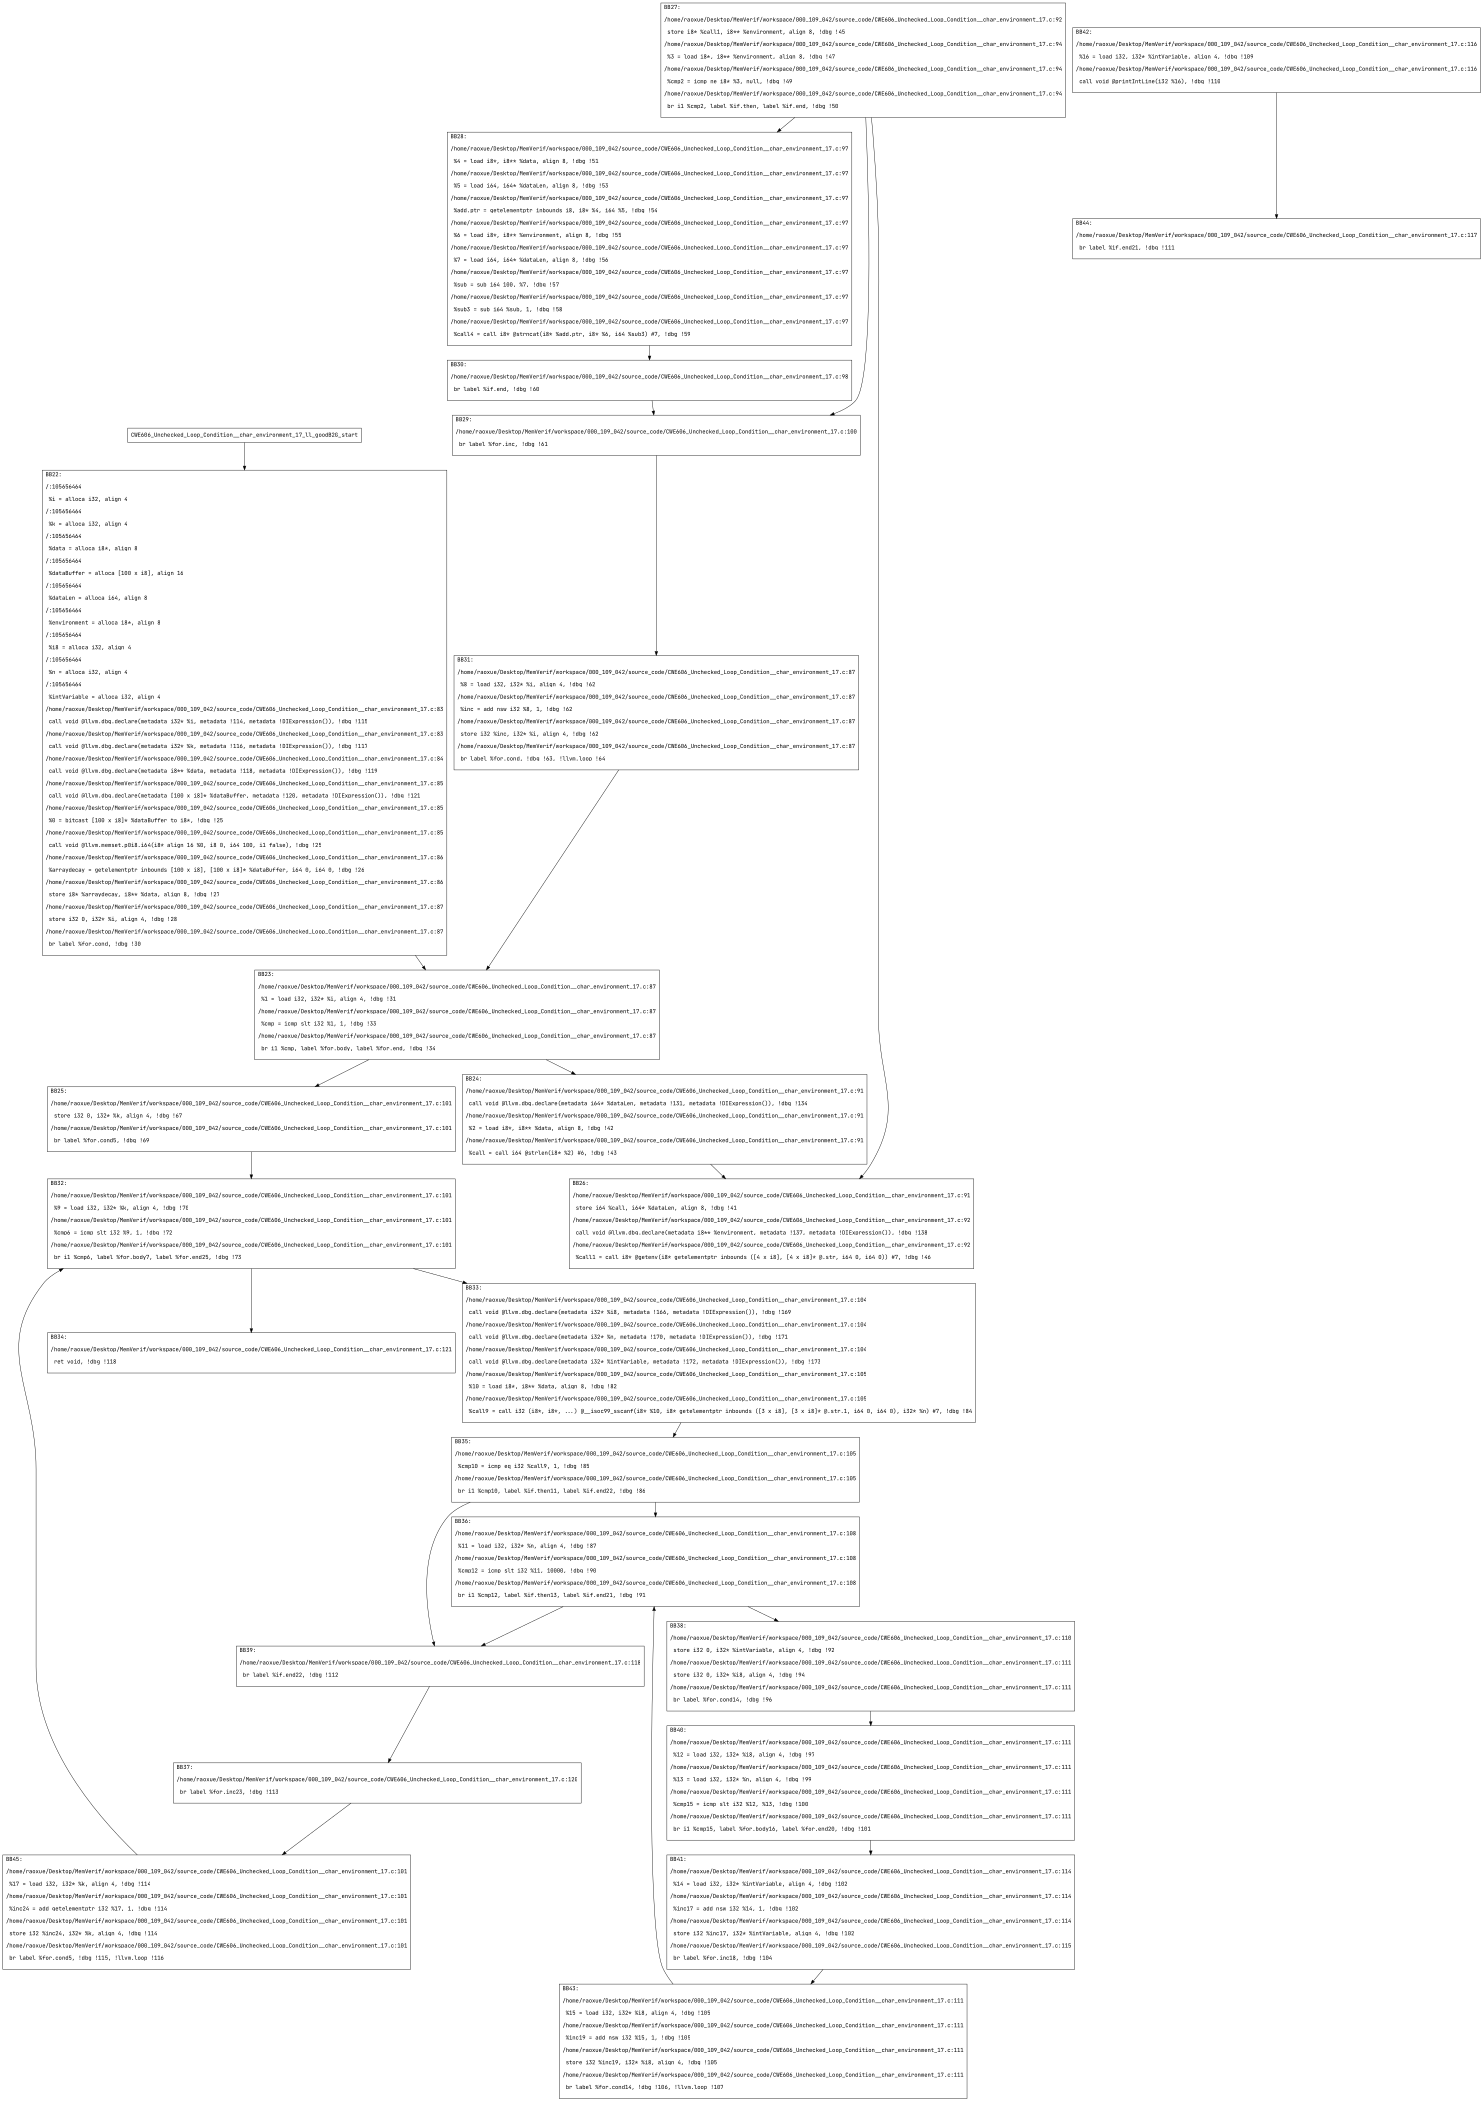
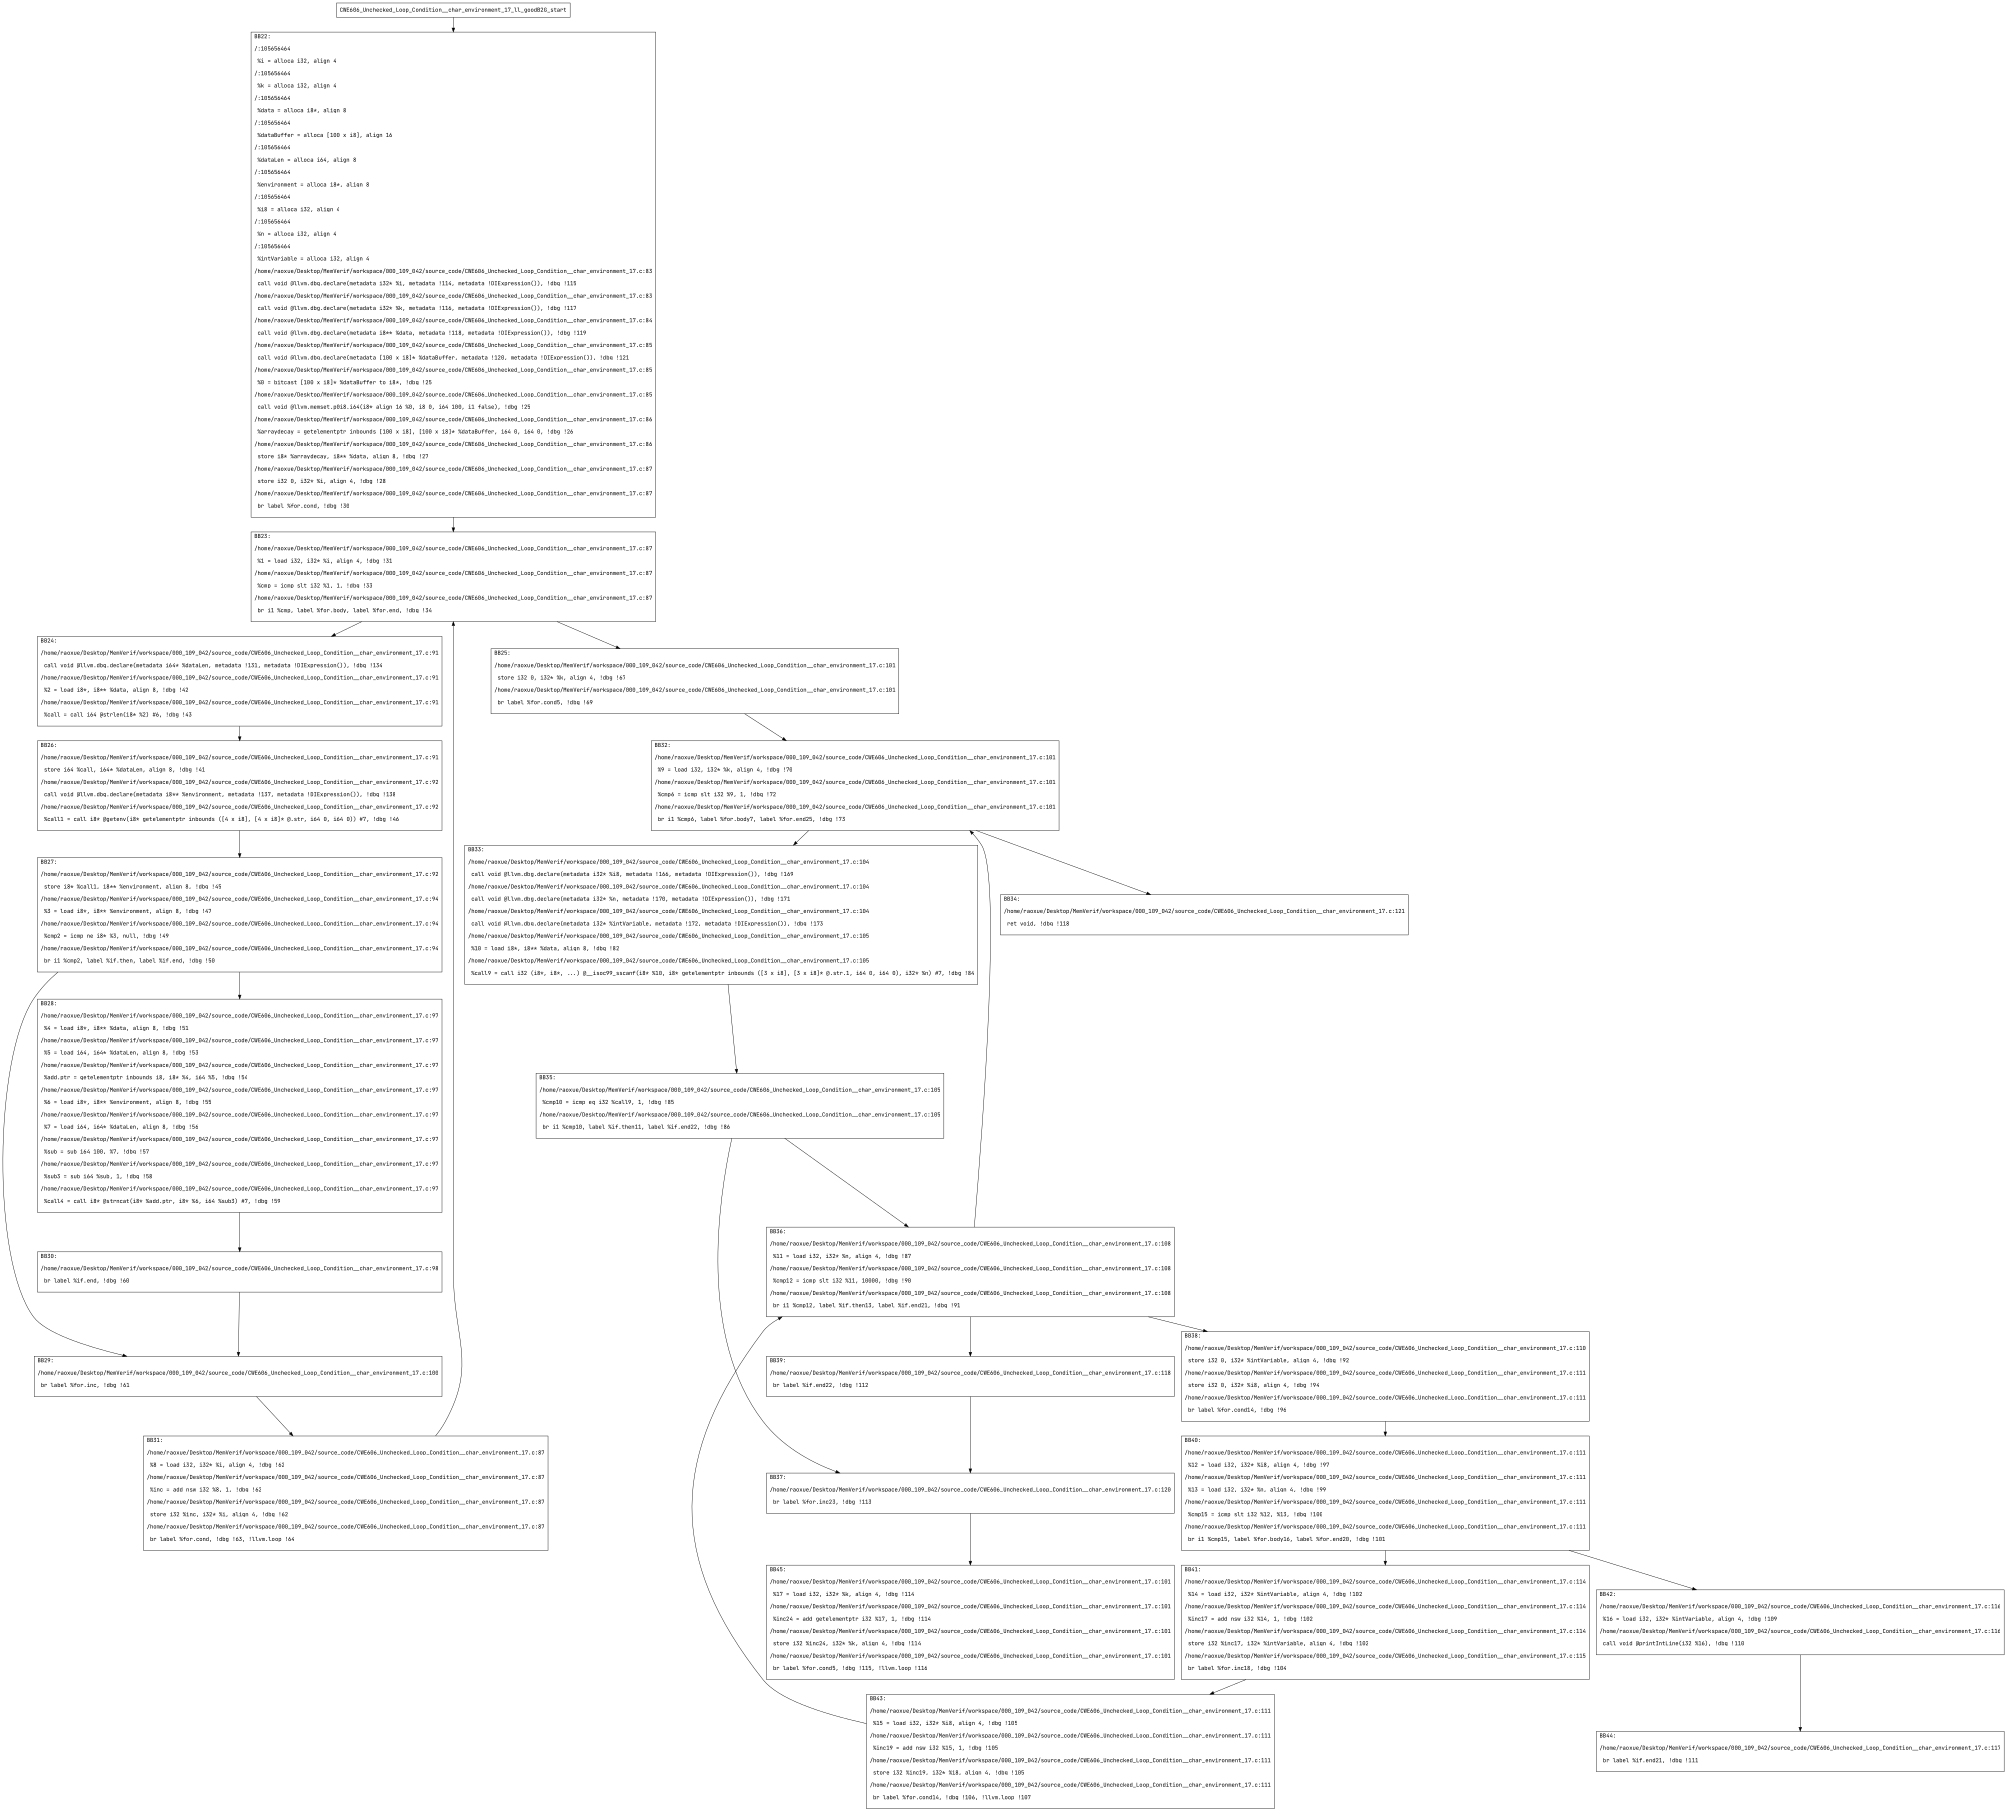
edge "BB27:" -> "BB26:": reversed
edge "BB35:" -> "BB39:": now "BB35:" -> "BB37:"
edge "BB40:" -> "BB42:": added
edge "BB45:" -> "BB32:": now "BB36:" -> "BB32:"
